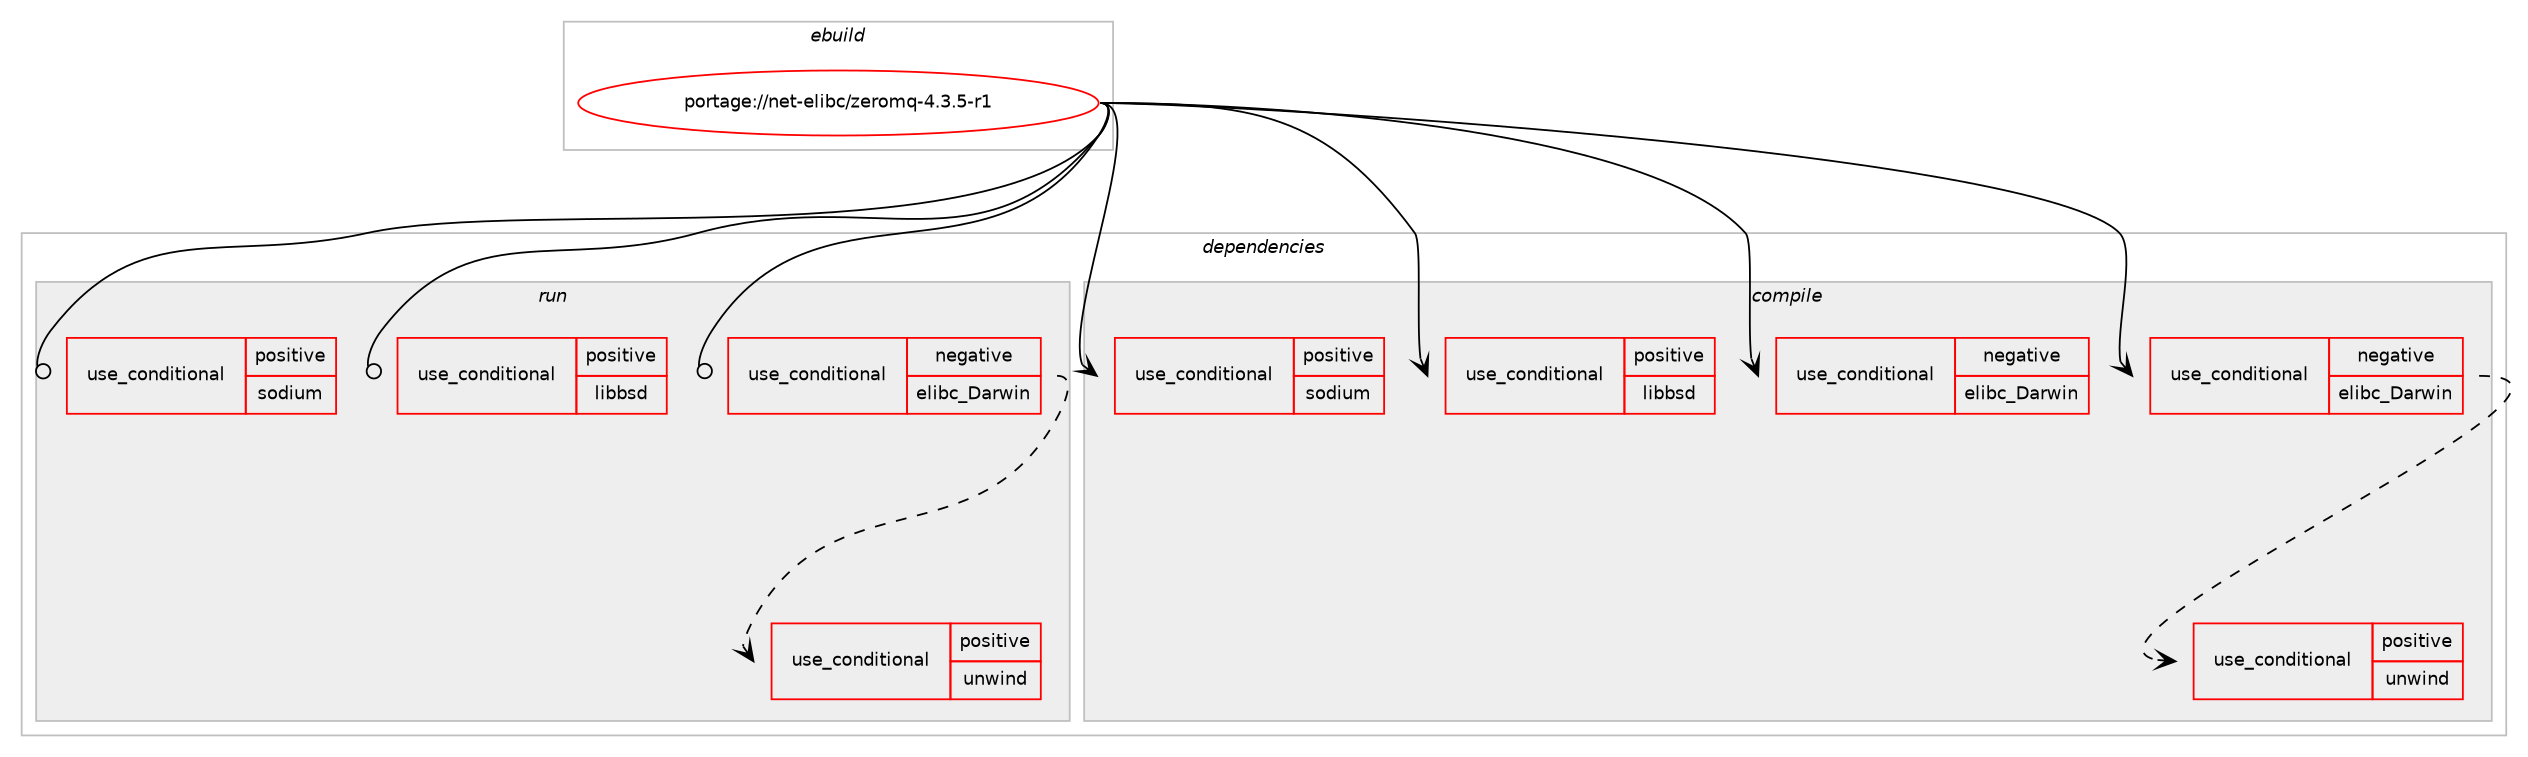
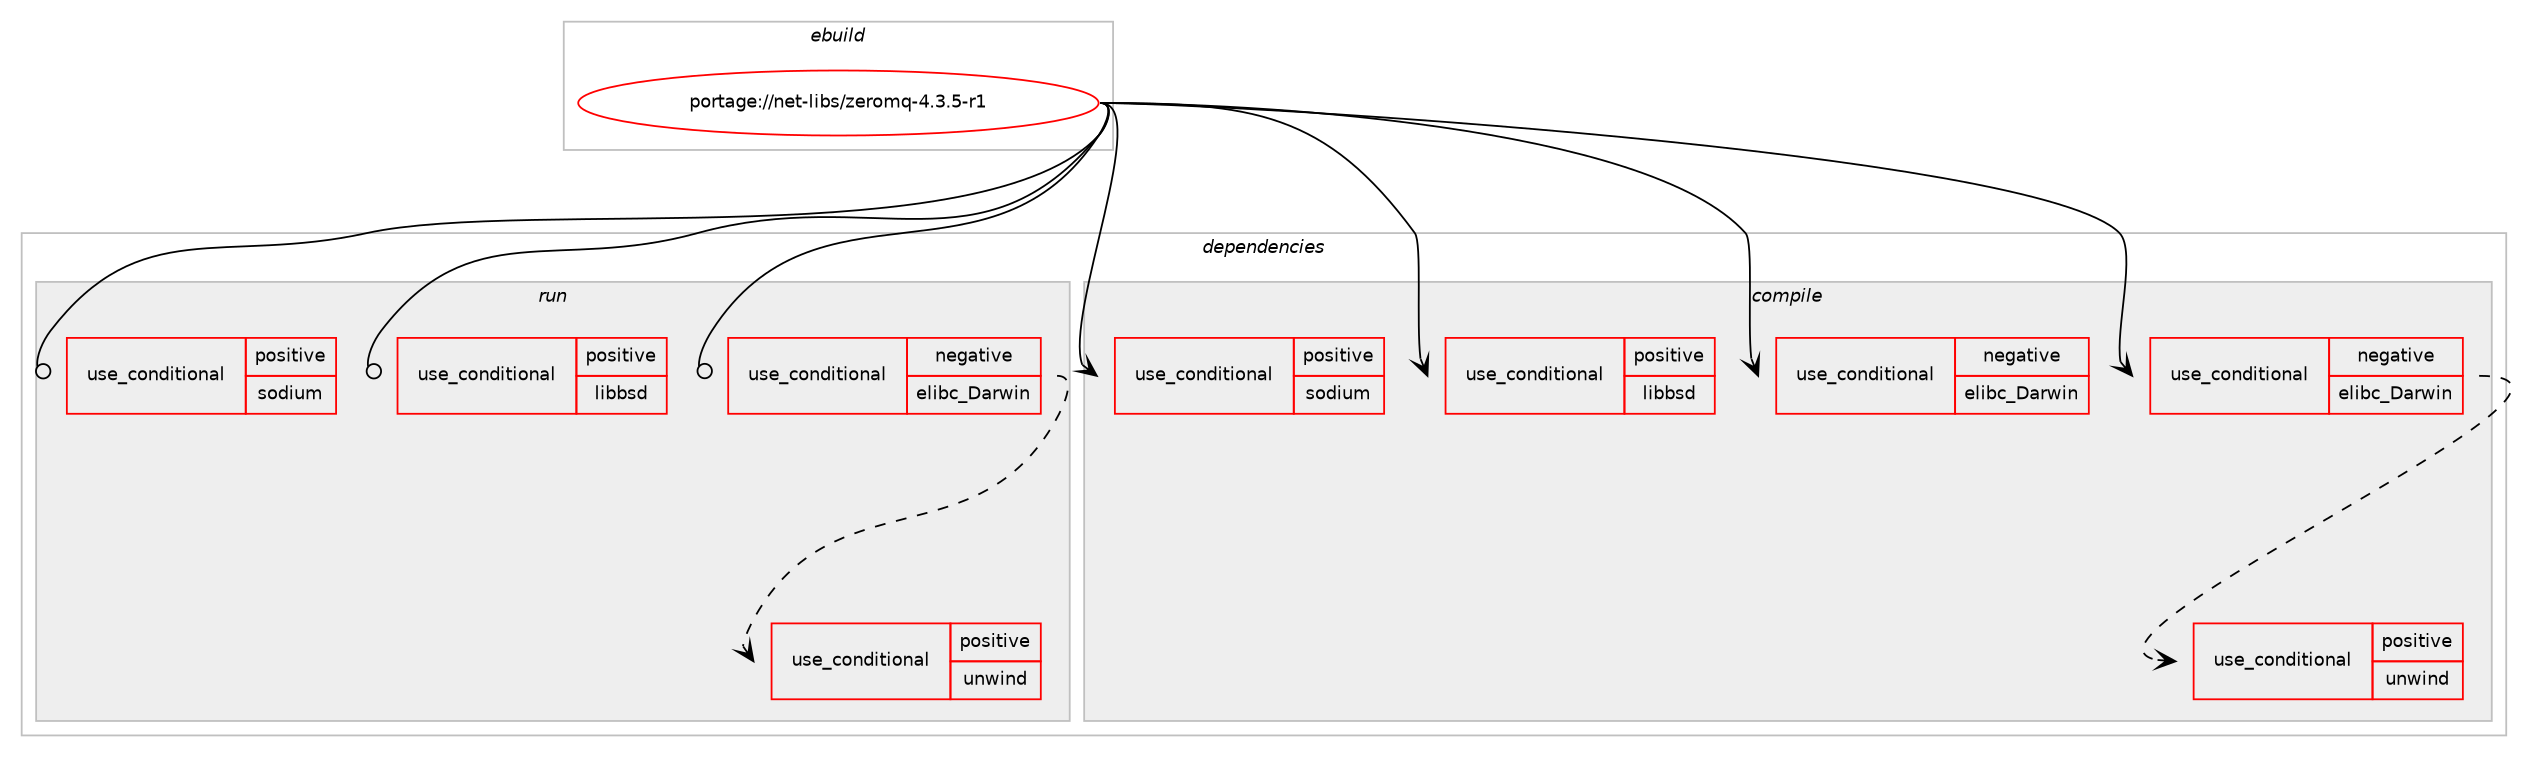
node "portage://net-elibc/zeromq-4.3.5-r1": label "portage://net-elibc/zeromq-4.3.5-r1" -> "portage://net-libs/zeromq-4.3.5-r1"
